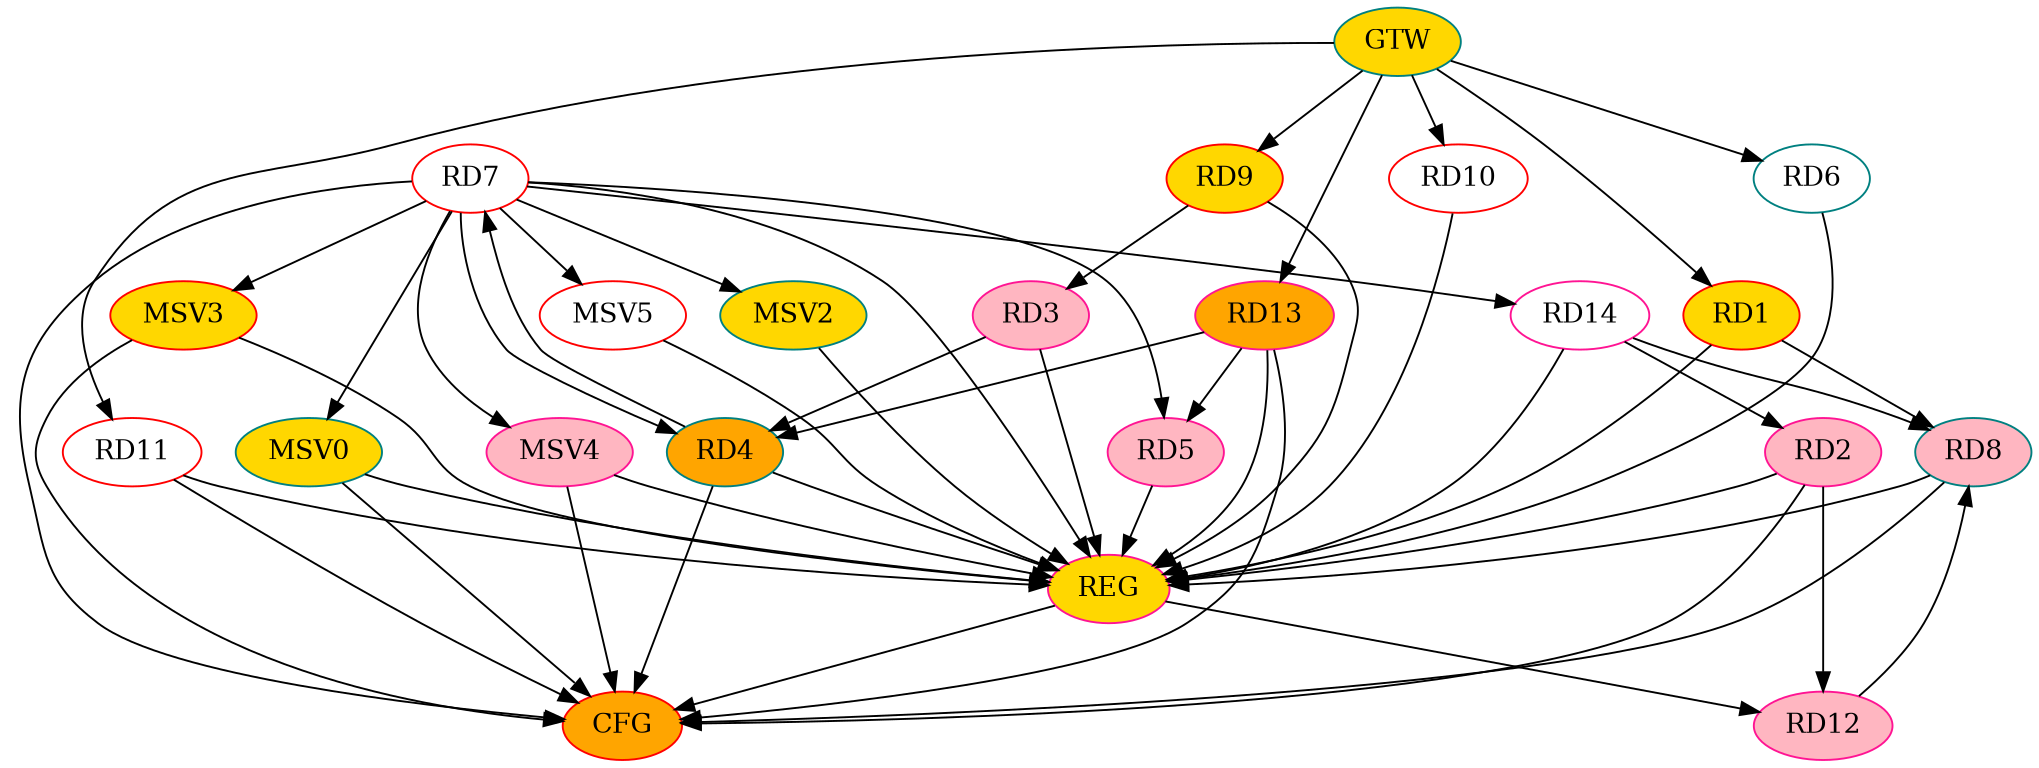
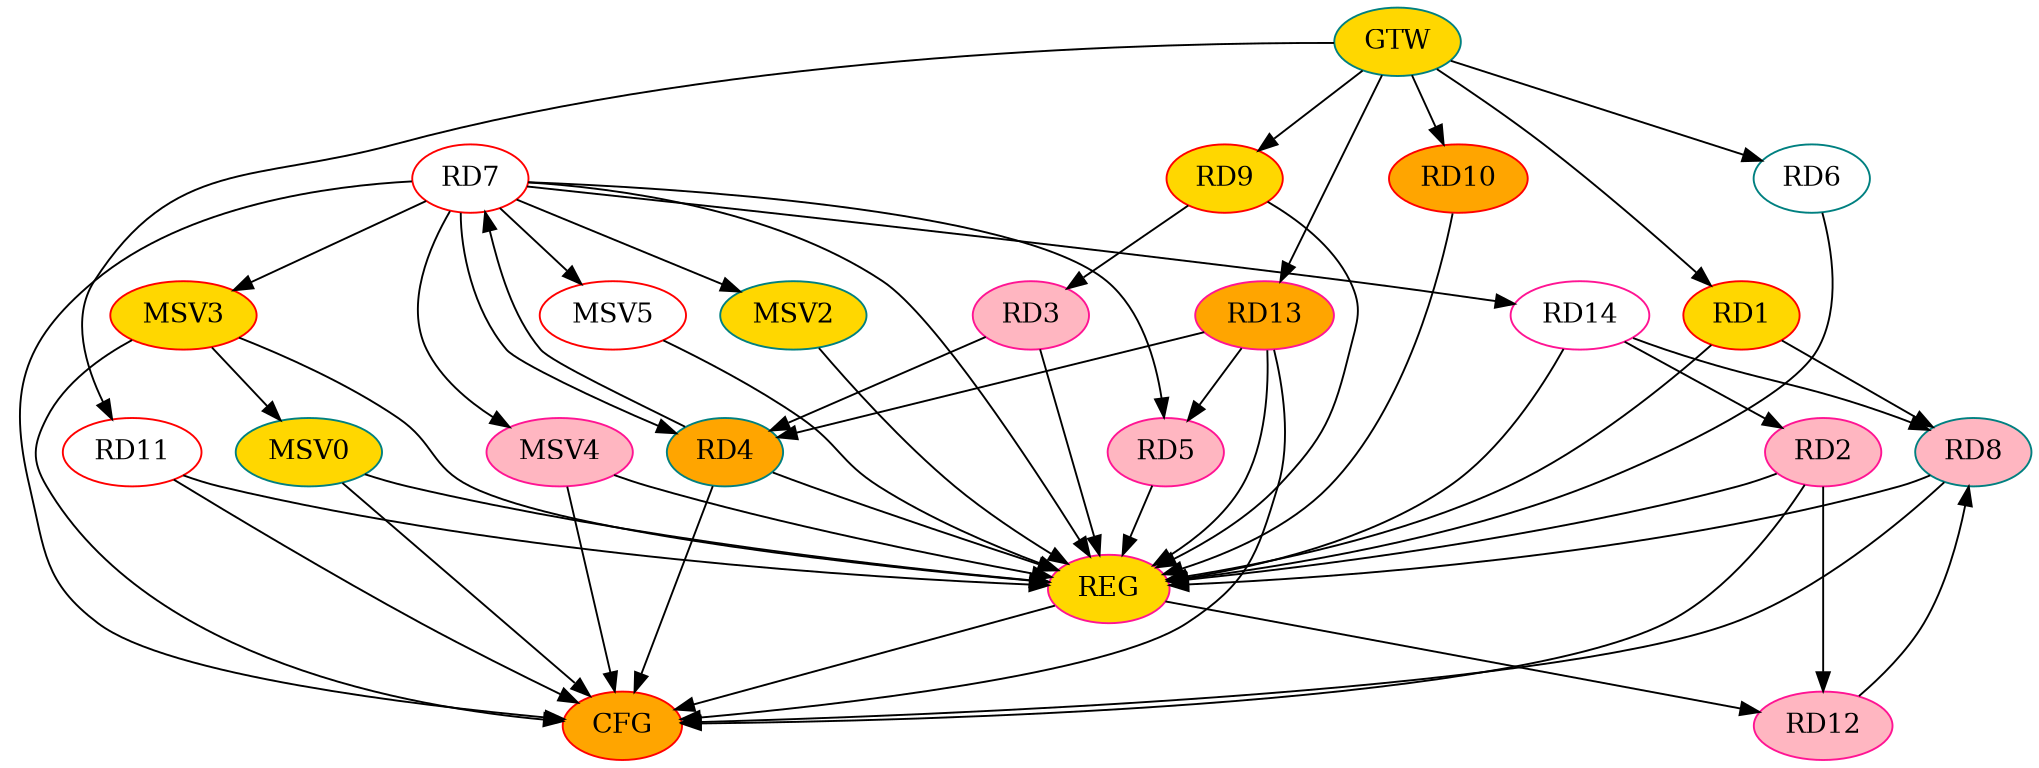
node "RD10": fillcolor white -> orange
edge "RD7" -> "MSV0": now "MSV3" -> "MSV0"
